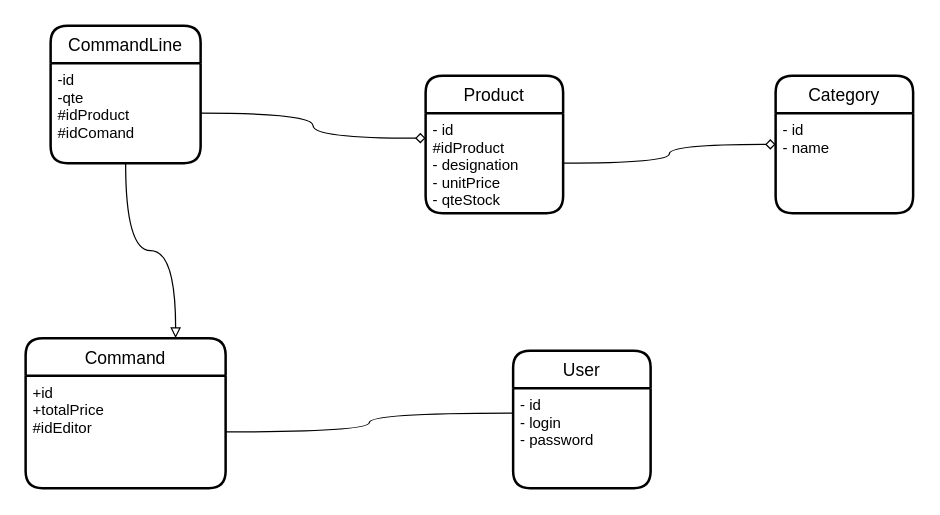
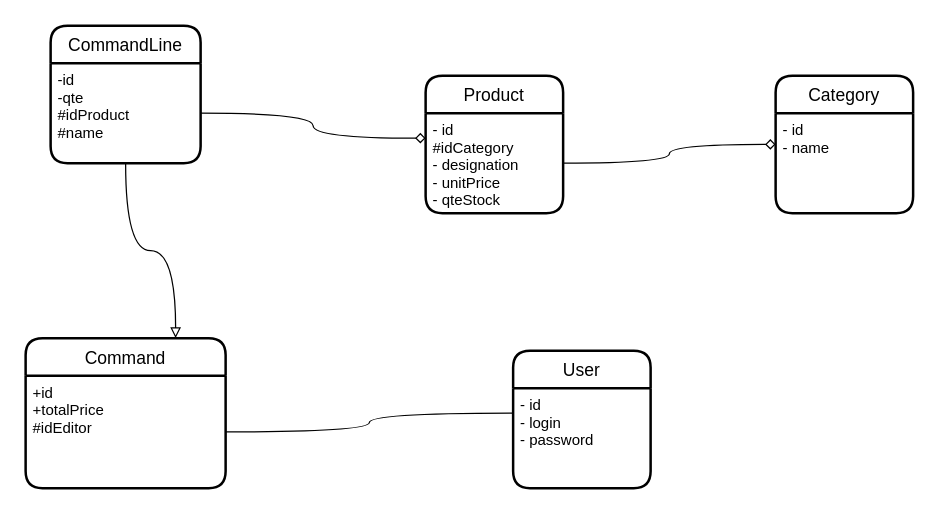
node "-id -qte #idProduct #idComand": label "-id -qte #idProduct #idComand" -> "-id -qte #idProduct #name"
node "- id #idProduct - designation - unitPrice - qteStock": label "- id #idProduct - designation - unitPrice - qteStock" -> "- id #idCategory - designation - unitPrice - qteStock"
